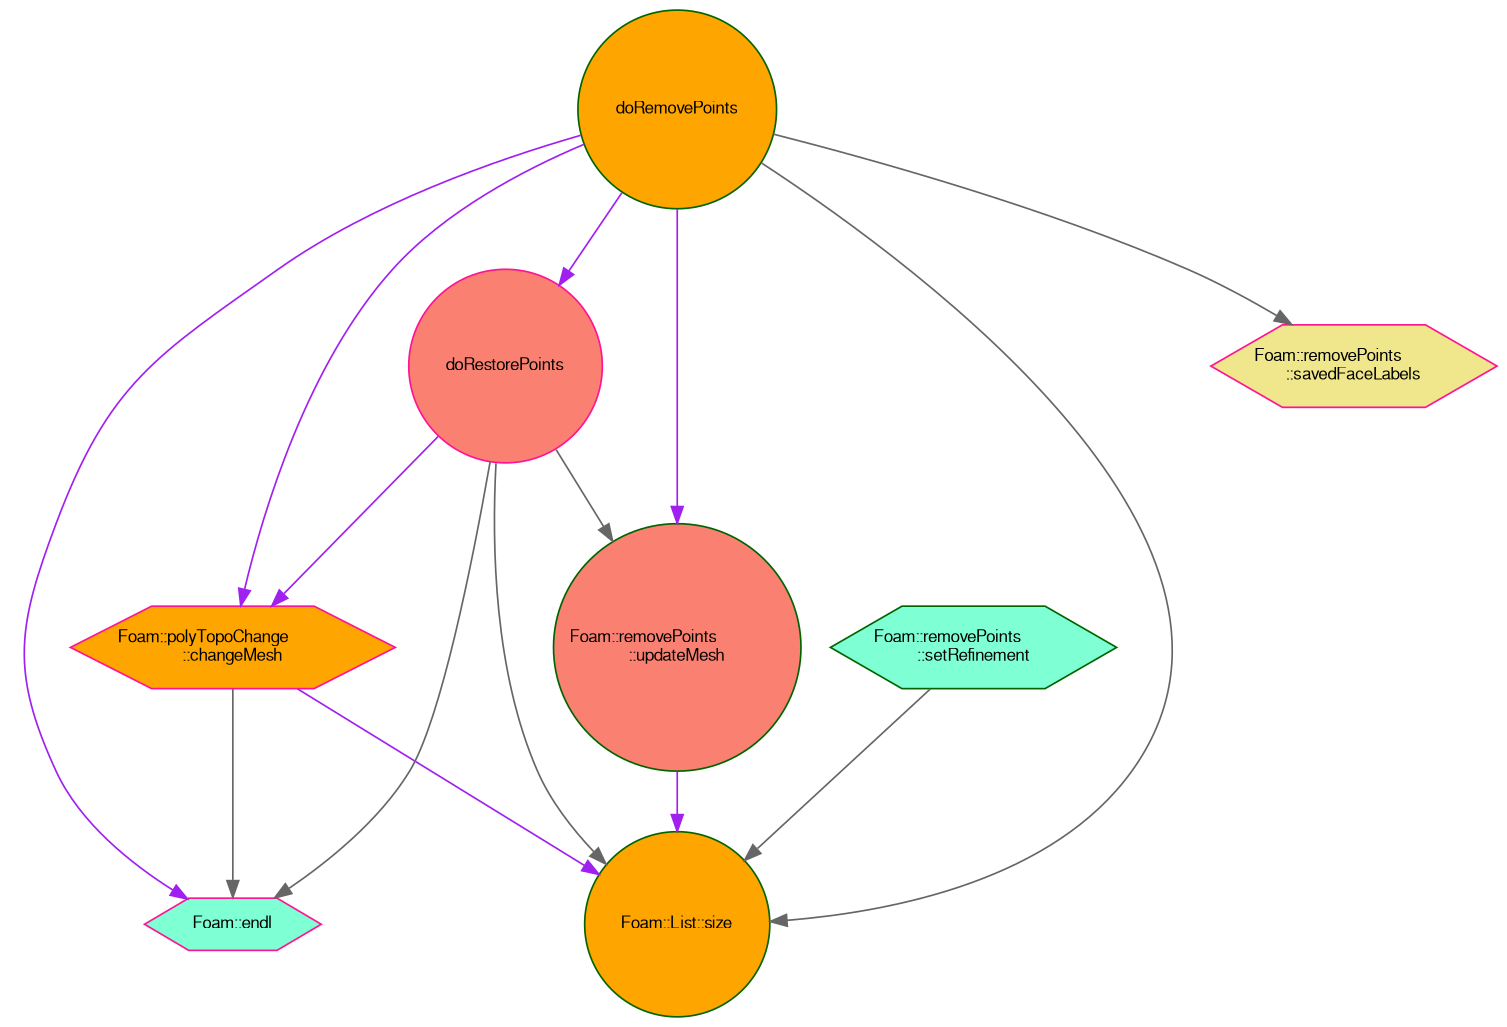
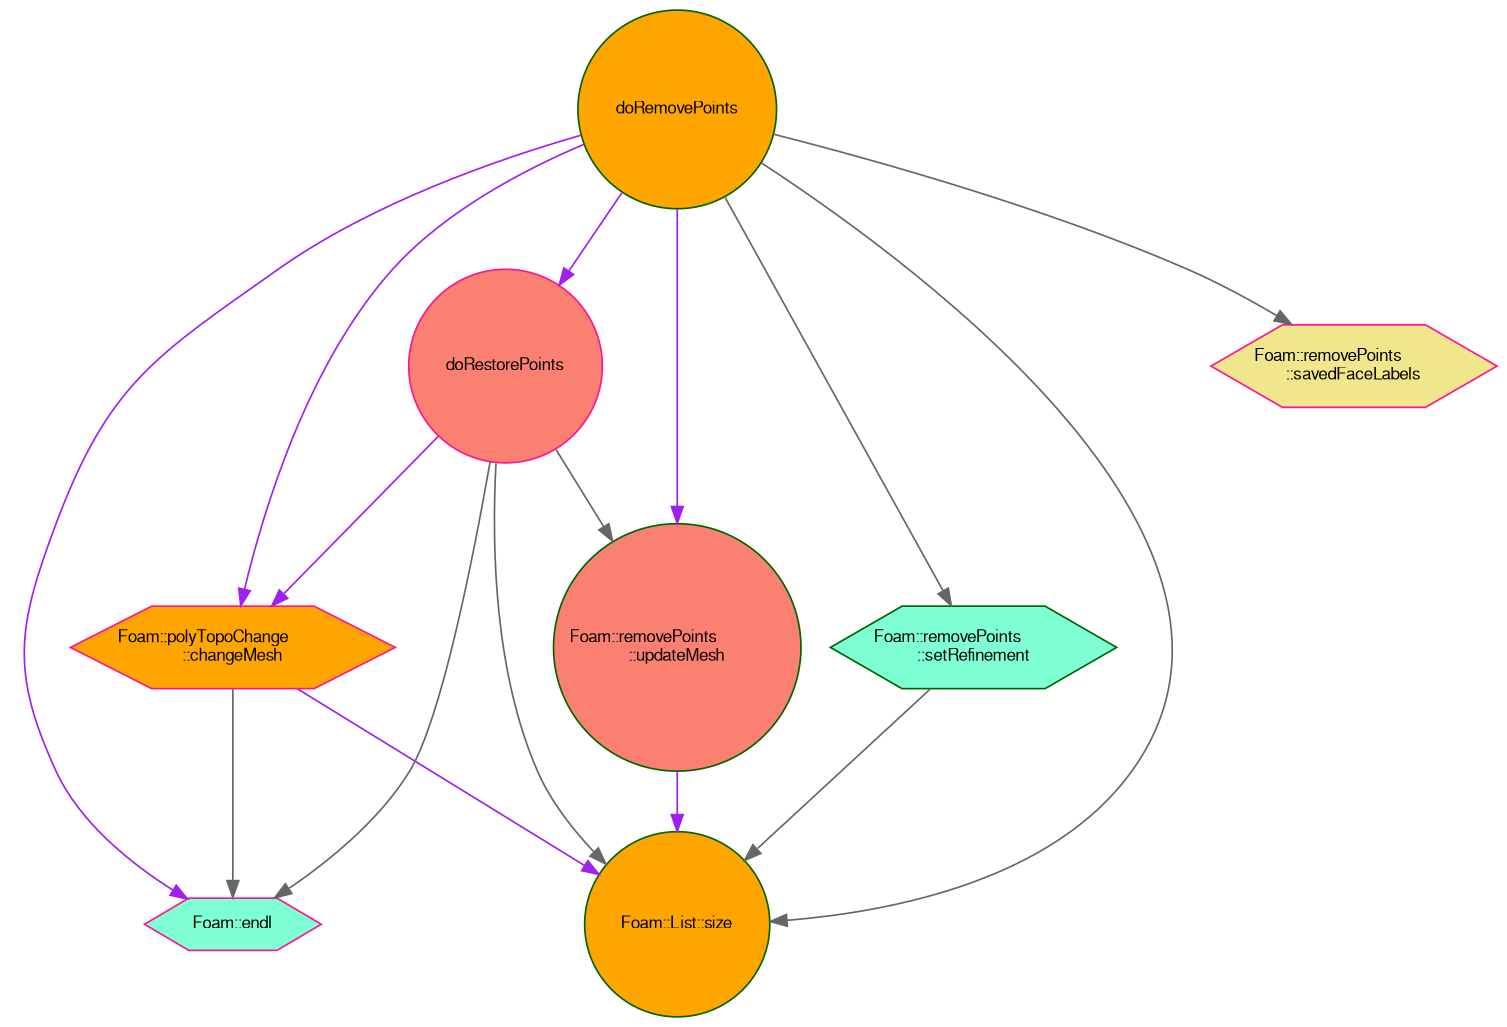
edge "doRemovePoints" -> "Foam::removePoints ::setRefinement": added
